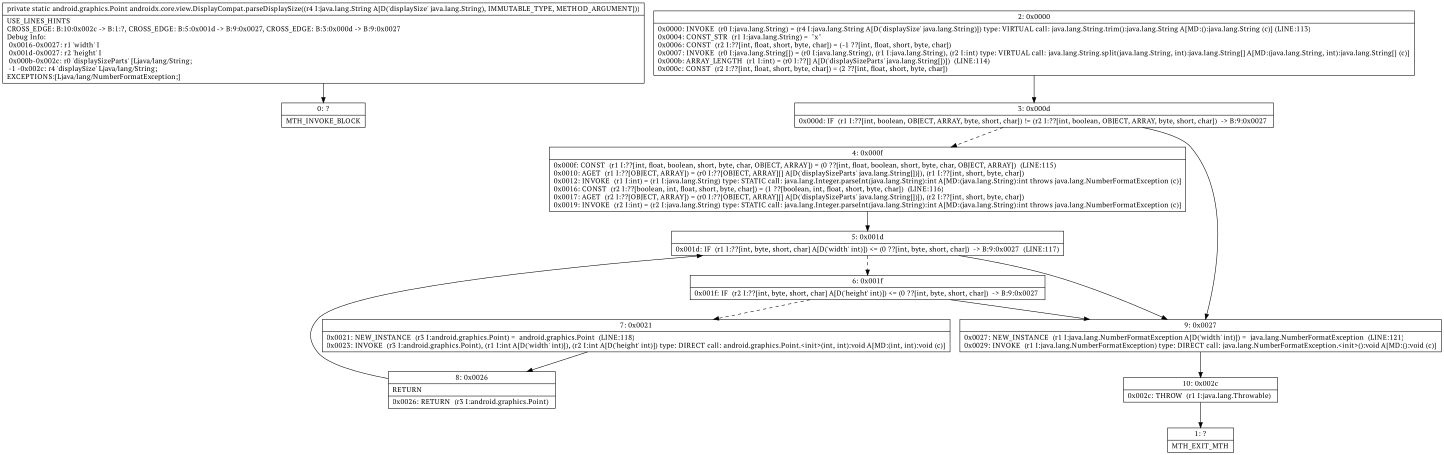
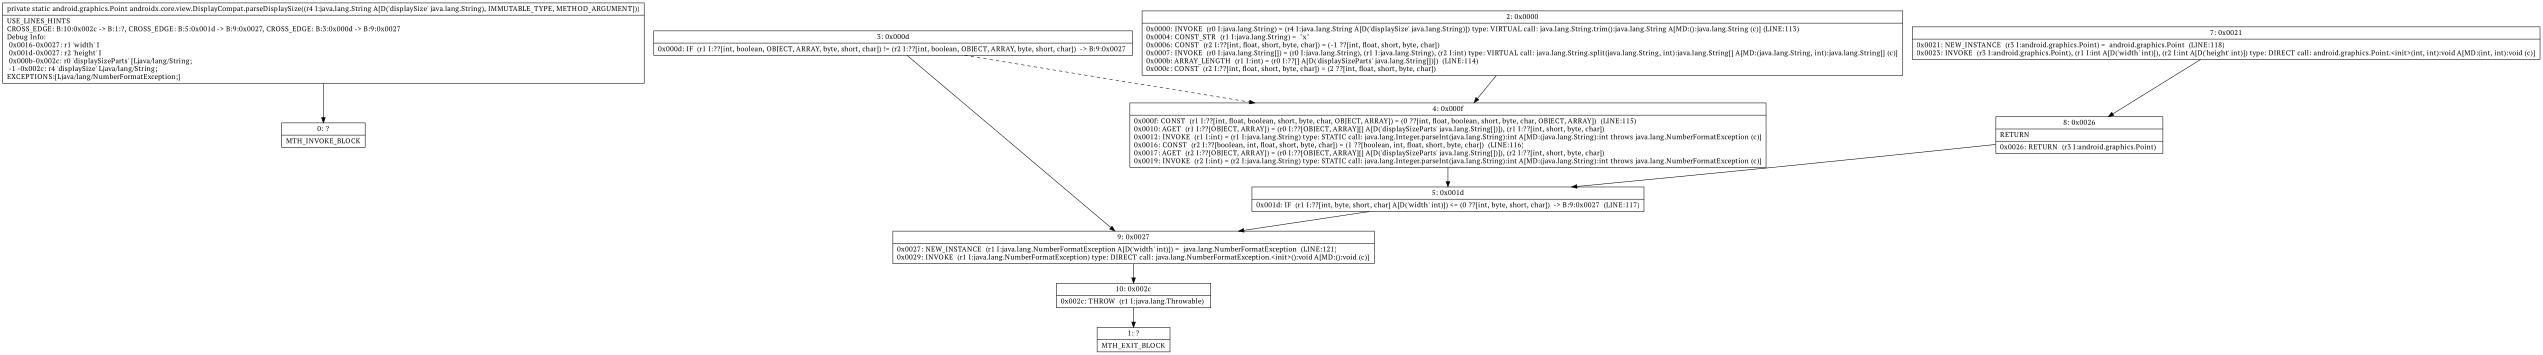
edge "2: 0x0000" -> "3: 0x000d": now "2: 0x0000" -> "4: 0x000f"
node "6: 0x001f": removed
node "1: ?": text "MTH_EXIT_MTH" -> "MTH_EXIT_BLOCK"
